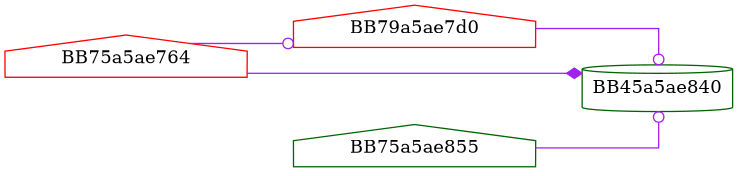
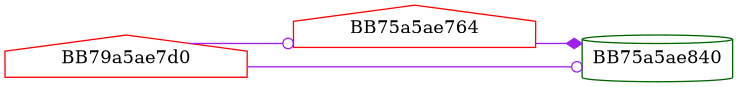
edge "BB75a5ae764" -> "BB79a5ae7d0": reversed
node "BB45a5ae840": label "BB45a5ae840" -> "BB75a5ae840"
node "BB75a5ae855": removed
